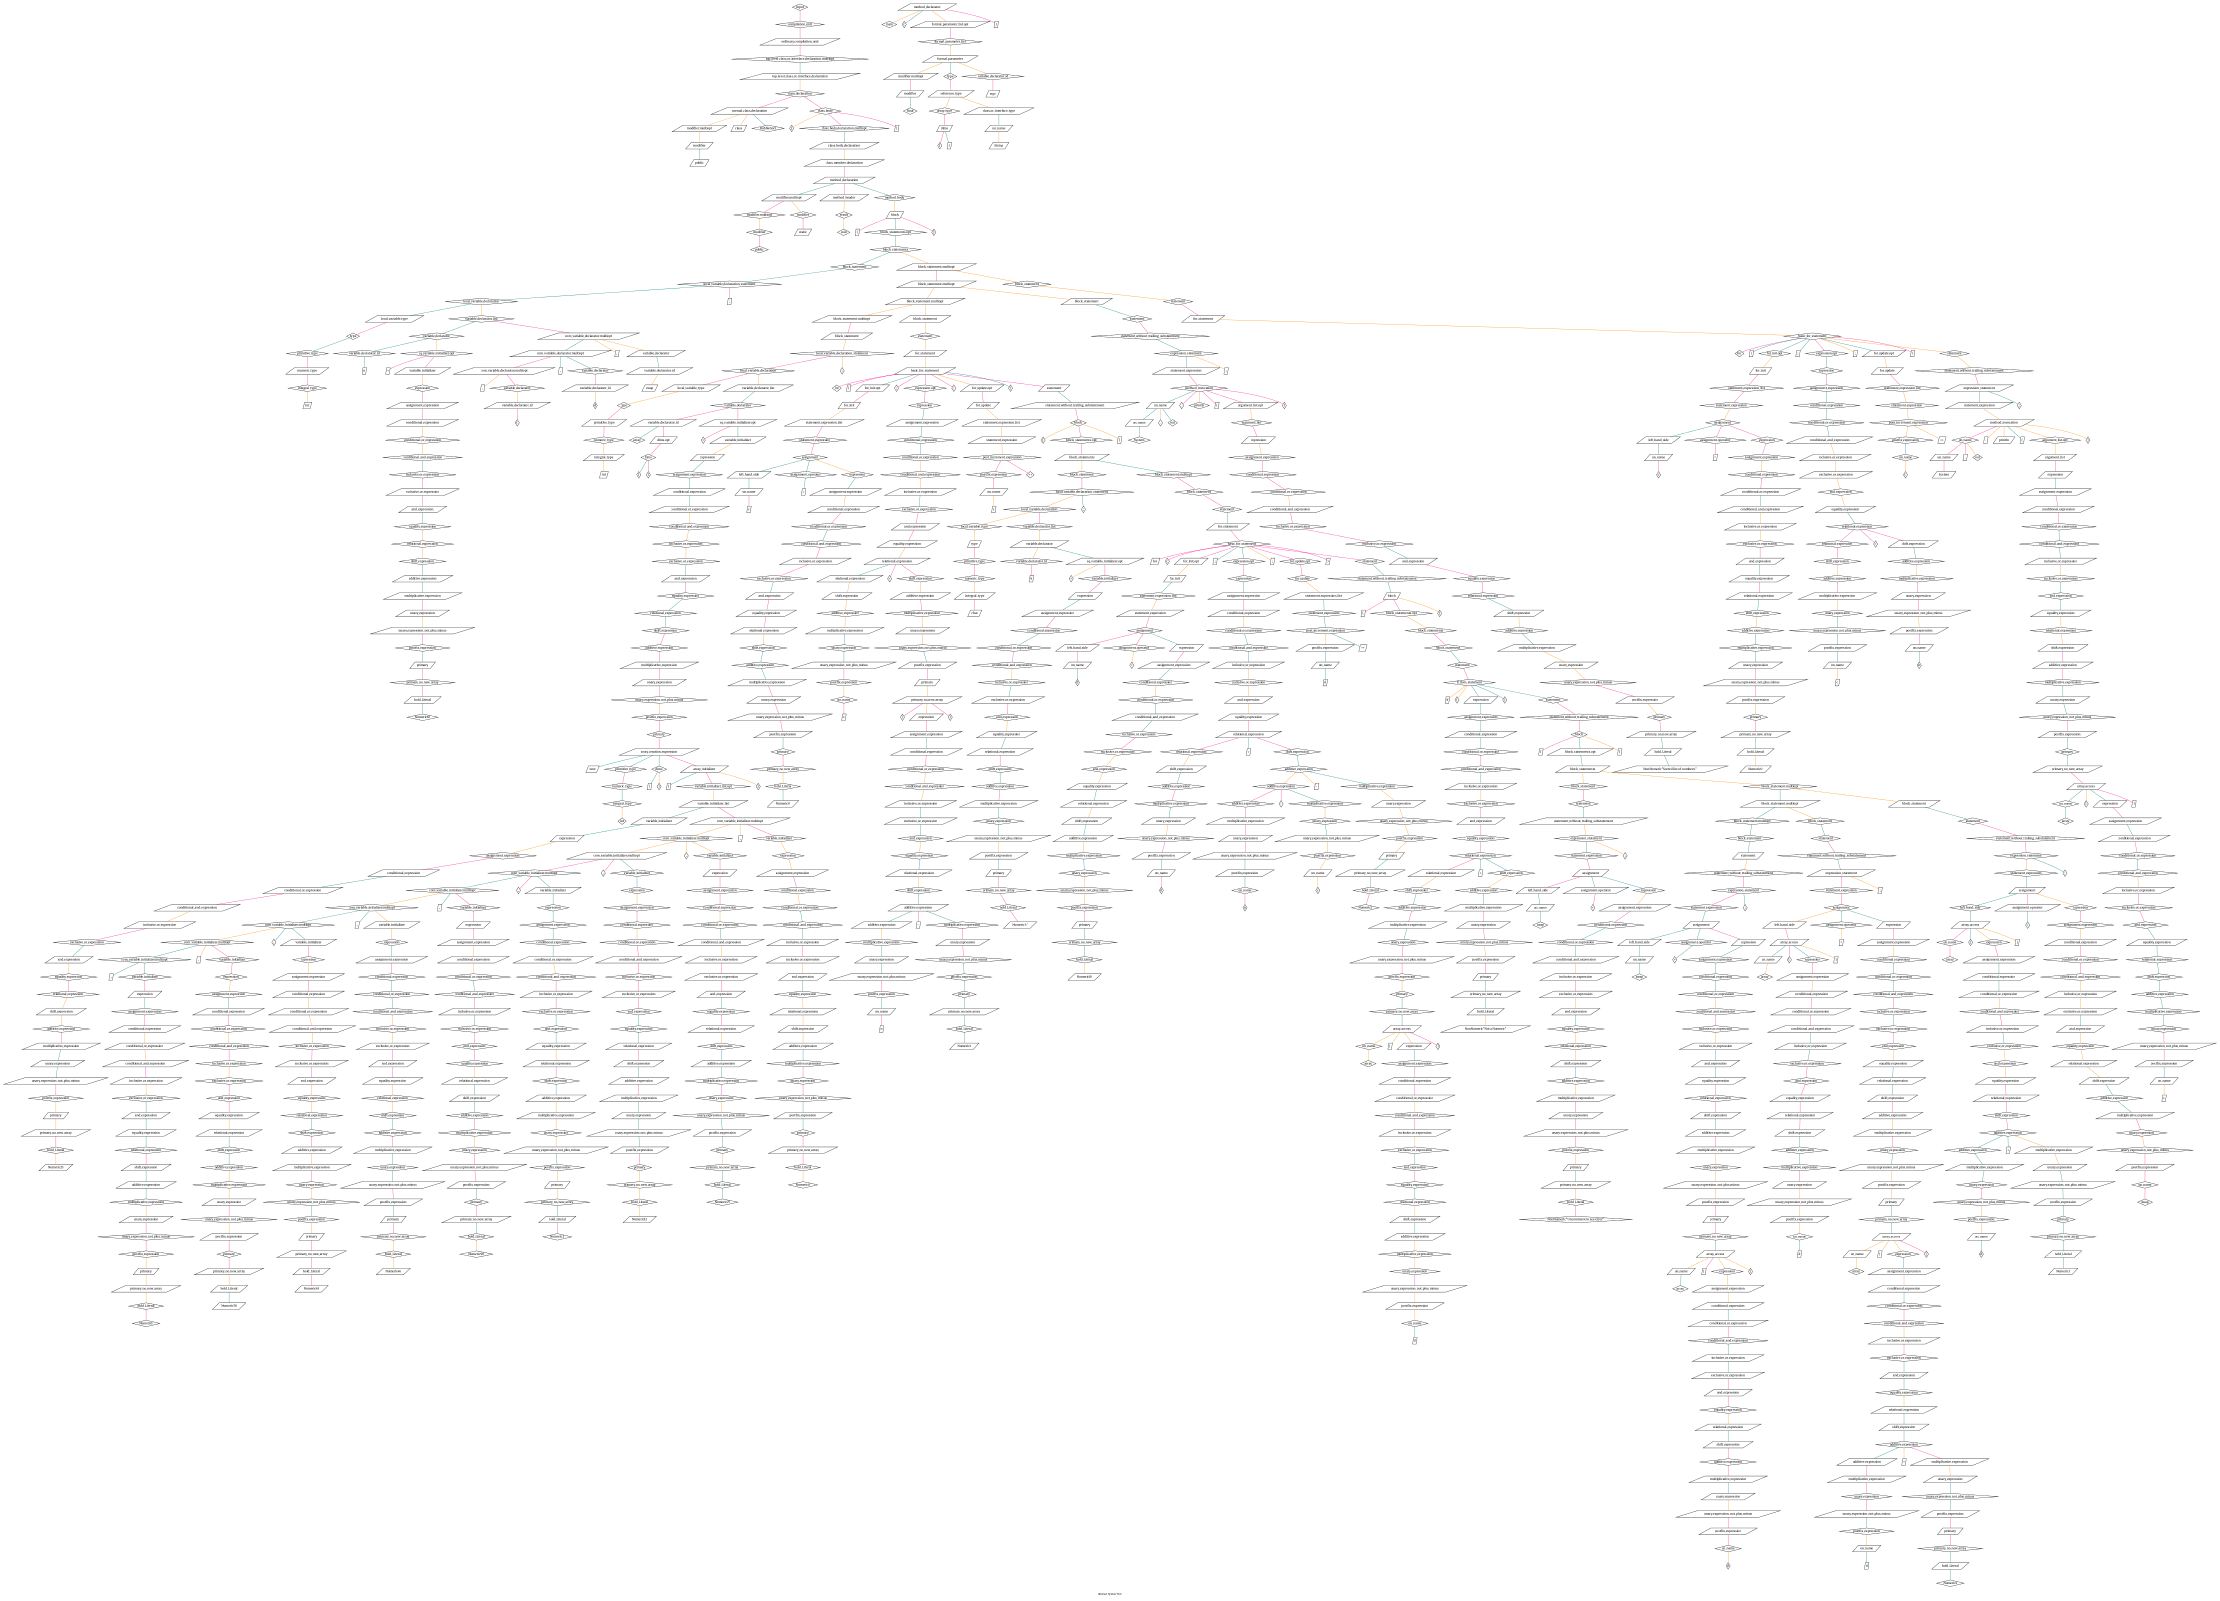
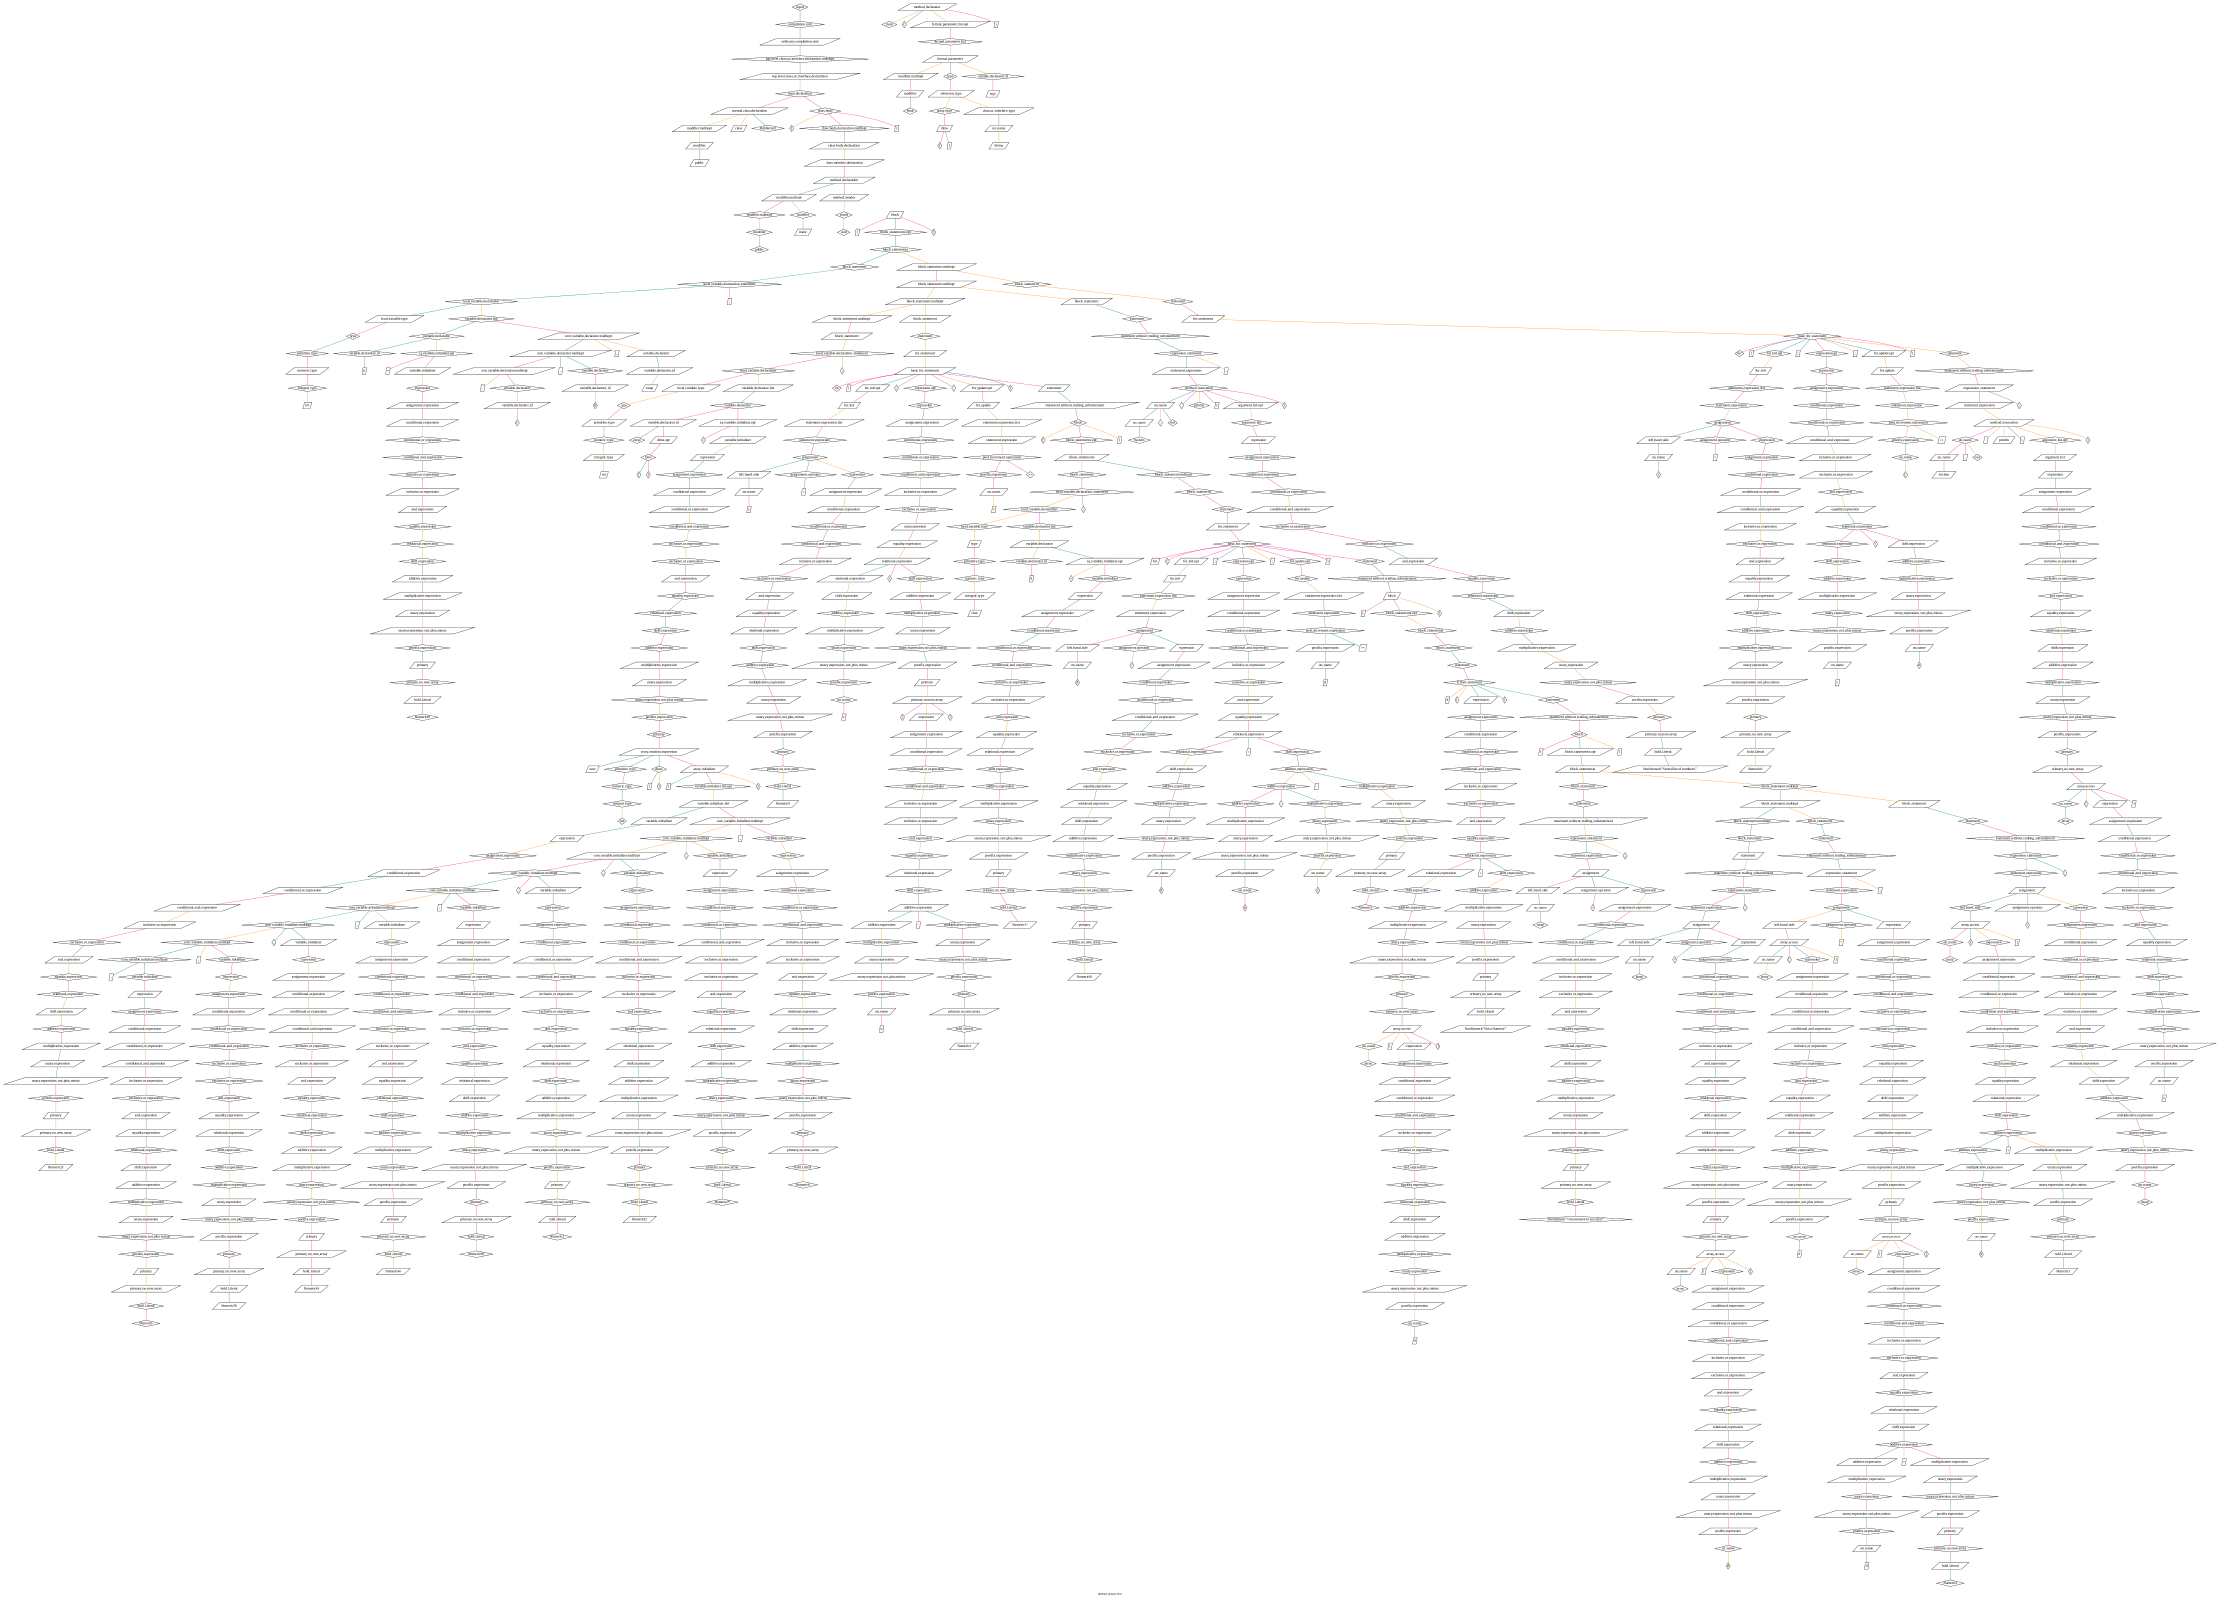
edge "input" -- "compilation_unit": color deeppink -> teal
node "method_body": removed
